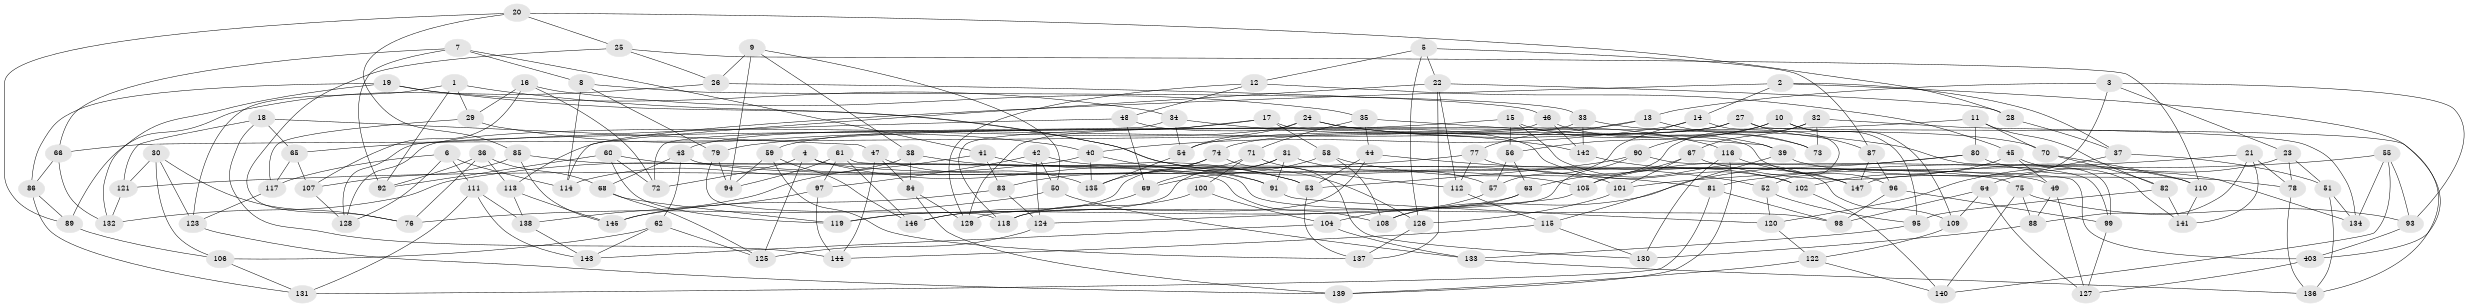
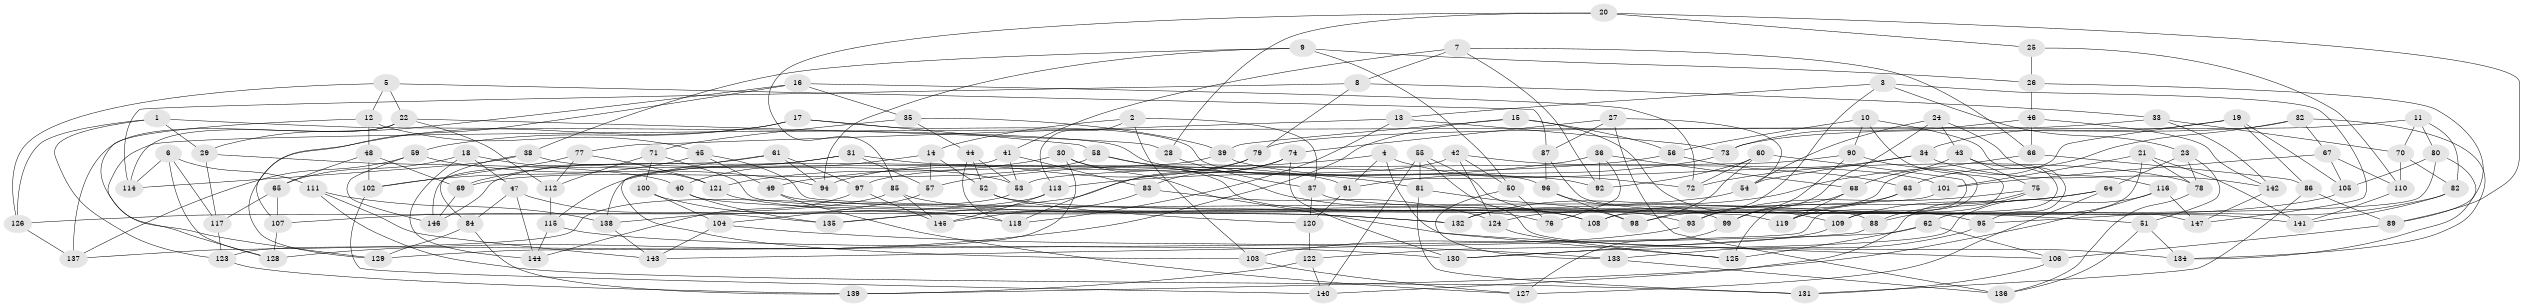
edge "25" -- "76": removed
edge "40" -- "91": now "73" -- "91"
node "403": label "403" -> "103"
